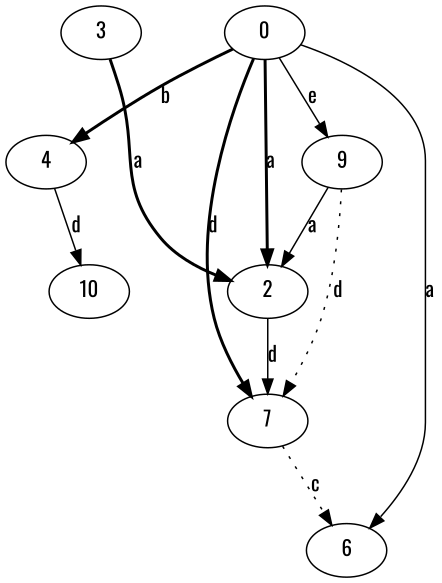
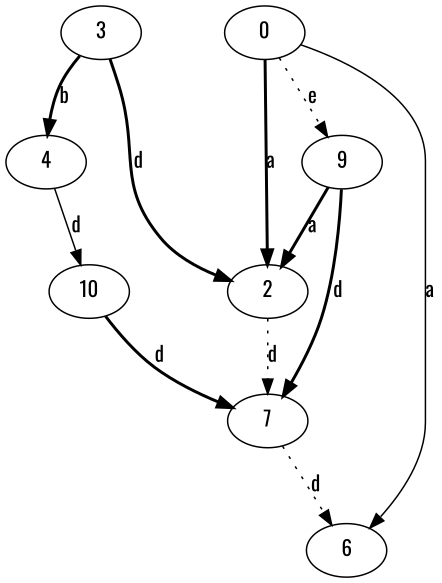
edge "0" -> "4": now "3" -> "4"
edge "0" -> "9": style solid -> dotted
edge "3" -> "2": label "a" -> "d"
edge "9" -> "2": style solid -> bold
edge "0" -> "7": now "10" -> "7"
edge "9" -> "7": style dotted -> bold
edge "2" -> "7": style solid -> dotted
edge "7" -> "6": label "c" -> "d"
